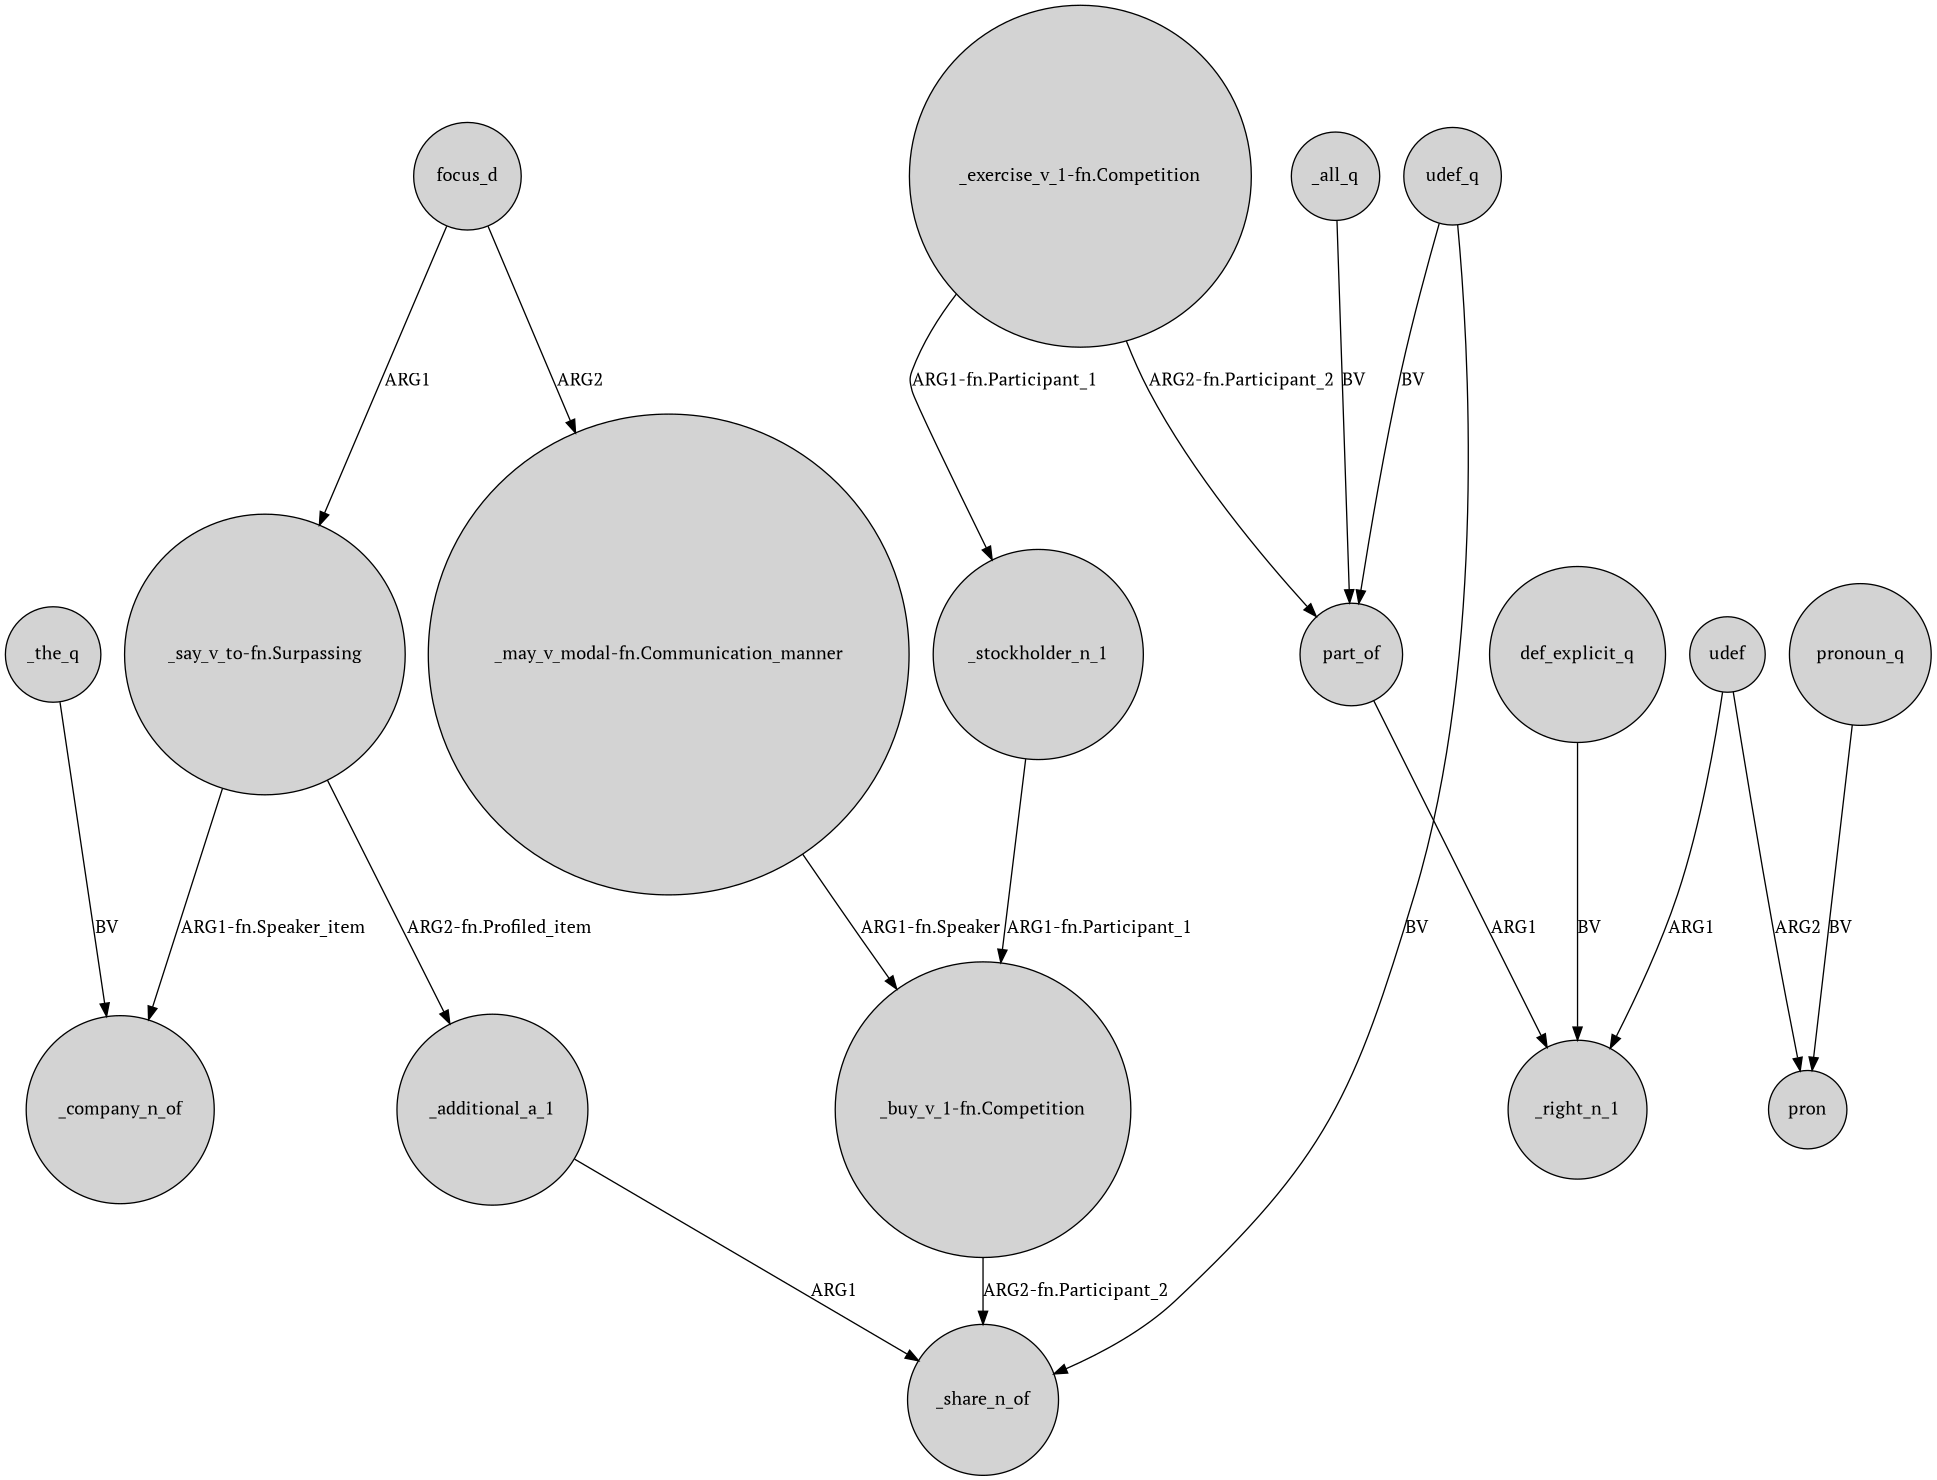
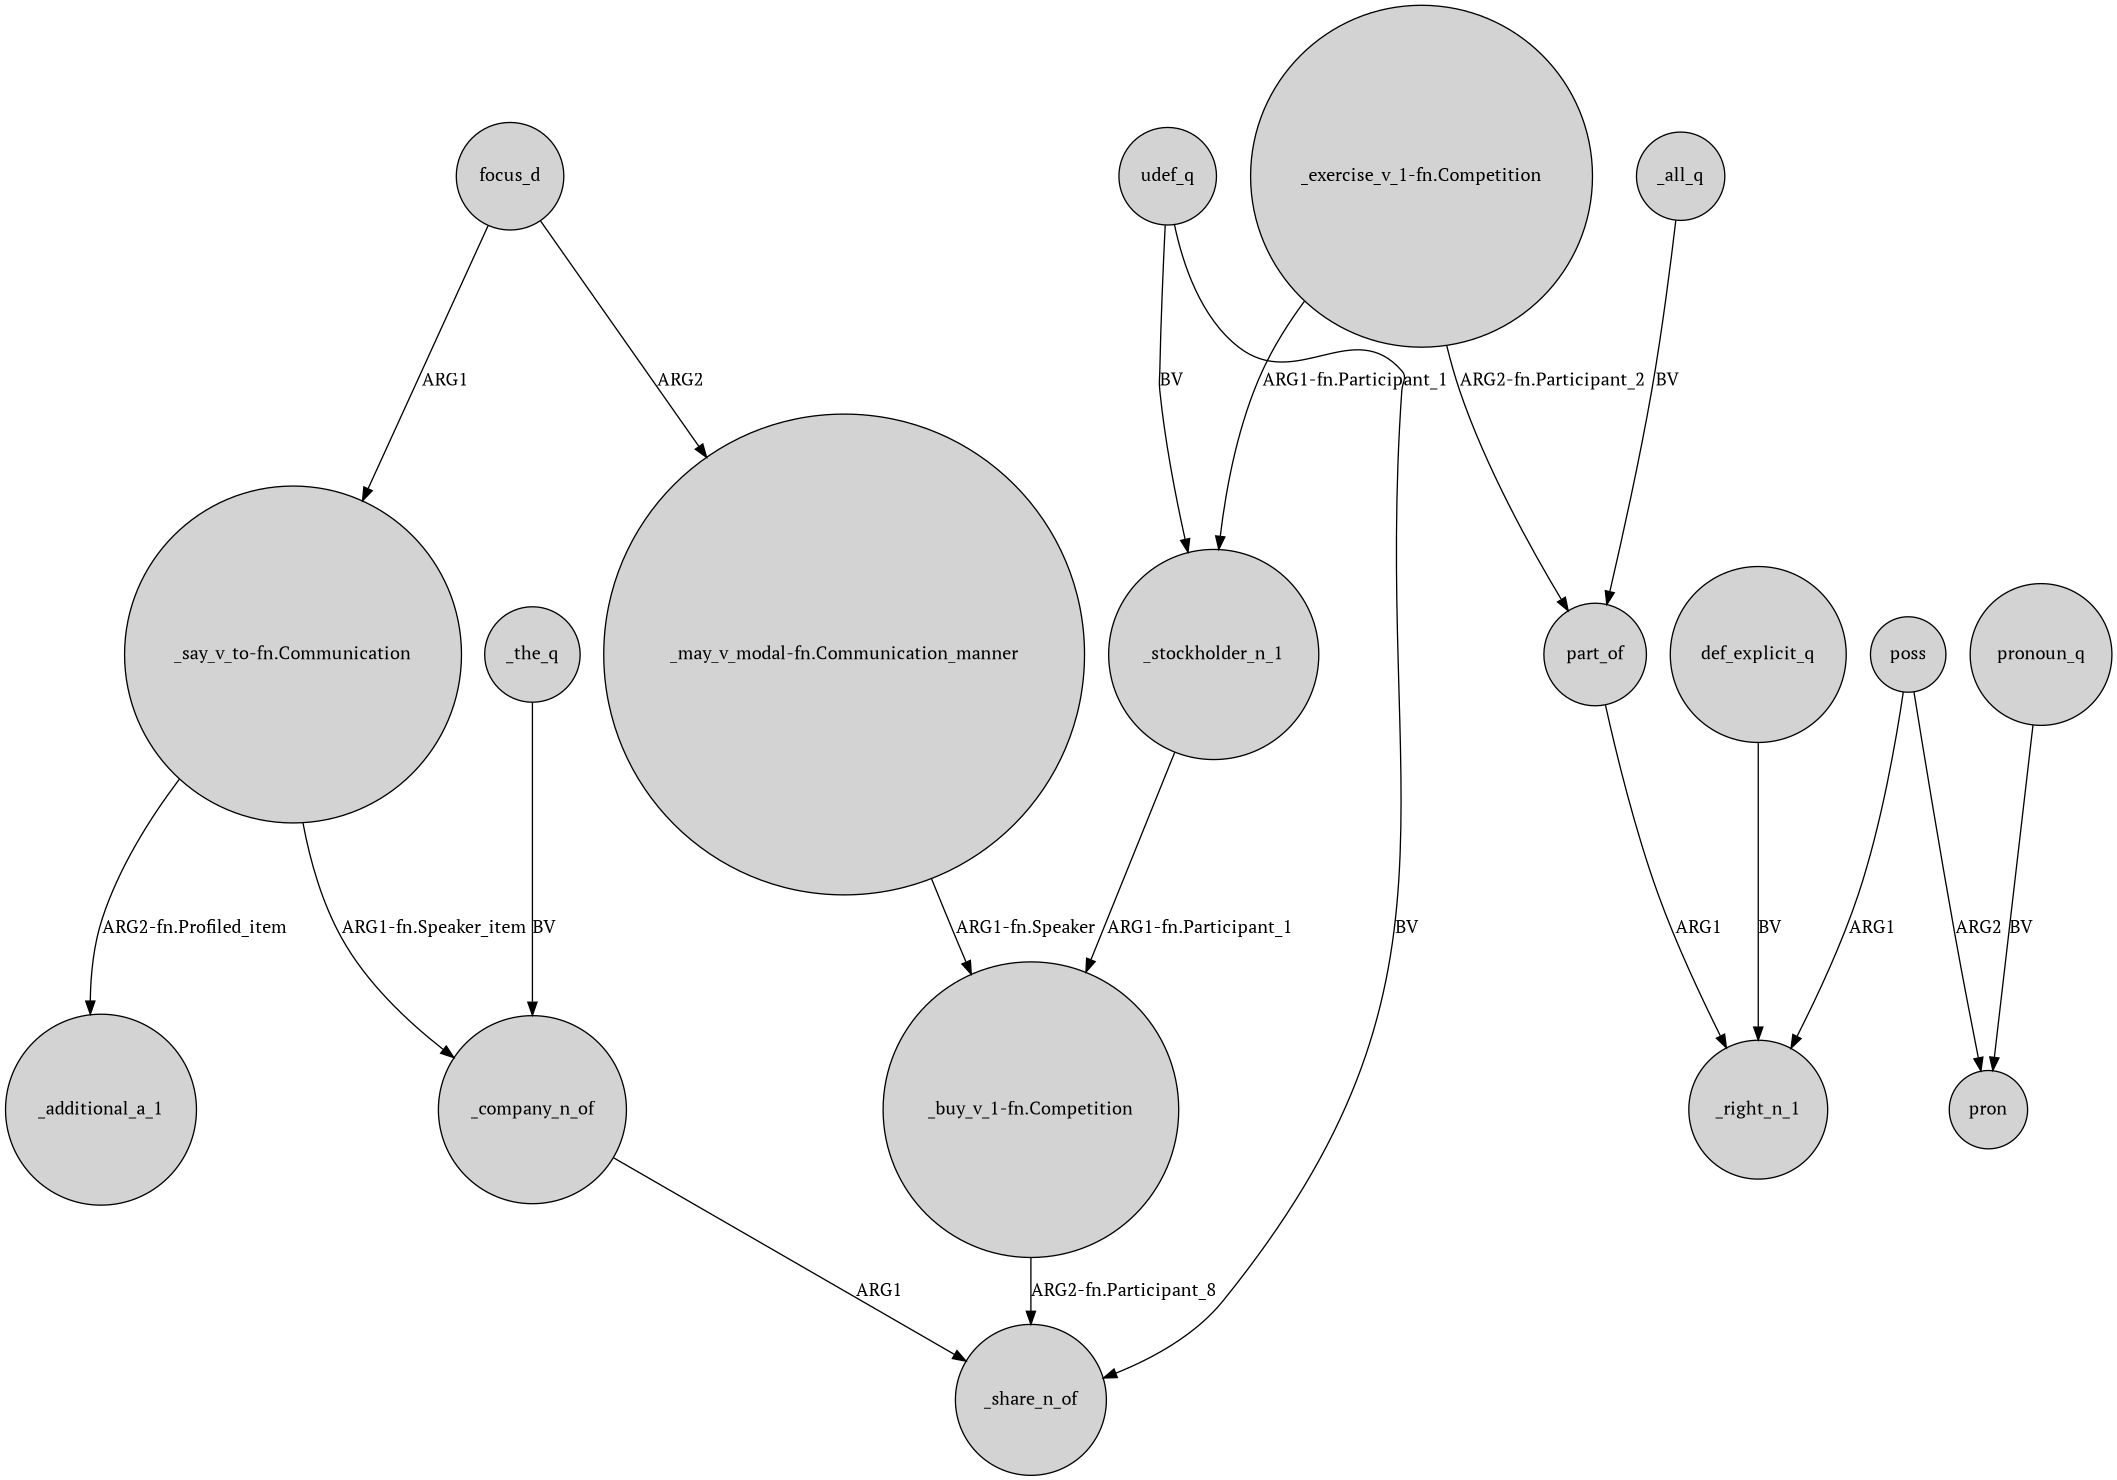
edge "udef_q" -> "part_of": now "udef_q" -> "_stockholder_n_1"
node "_say_v_to-fn.Surpassing": label "_say_v_to-fn.Surpassing" -> "_say_v_to-fn.Communication"
node "udef": label "udef" -> "poss"
edge "_additional_a_1" -> "_share_n_of": now "_company_n_of" -> "_share_n_of"
edge "_buy_v_1-fn.Competition" -> "_share_n_of": label "ARG2-fn.Participant_2" -> "ARG2-fn.Participant_8"
